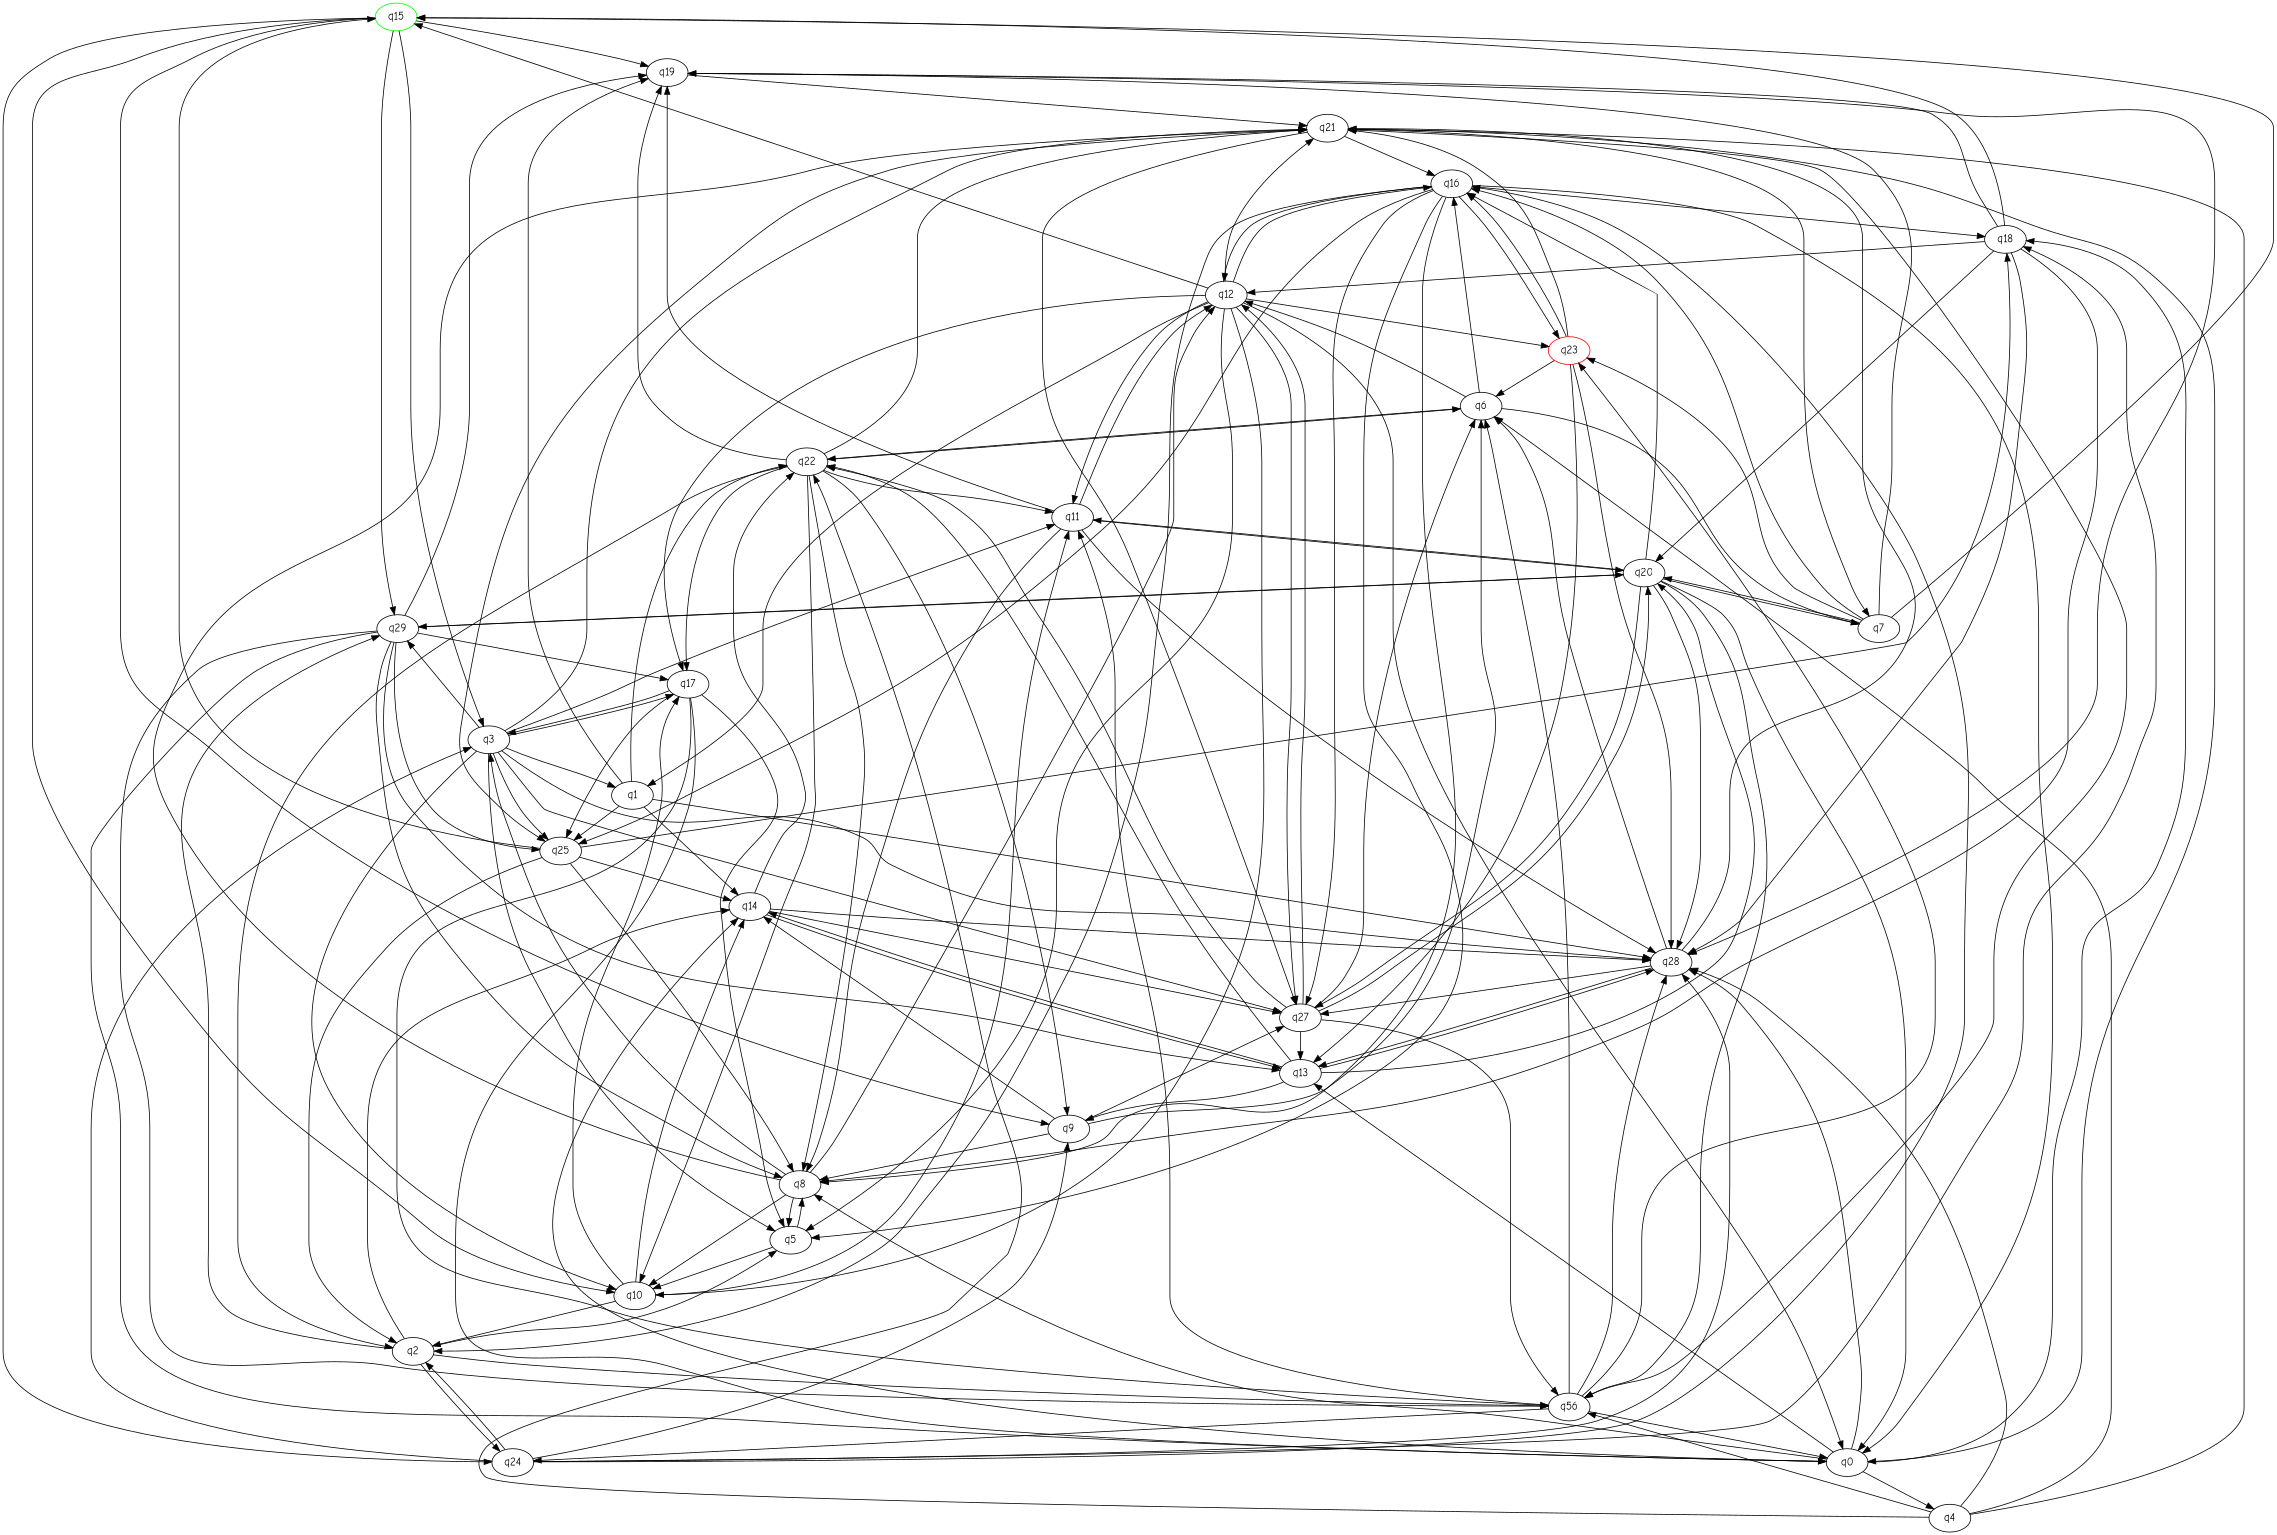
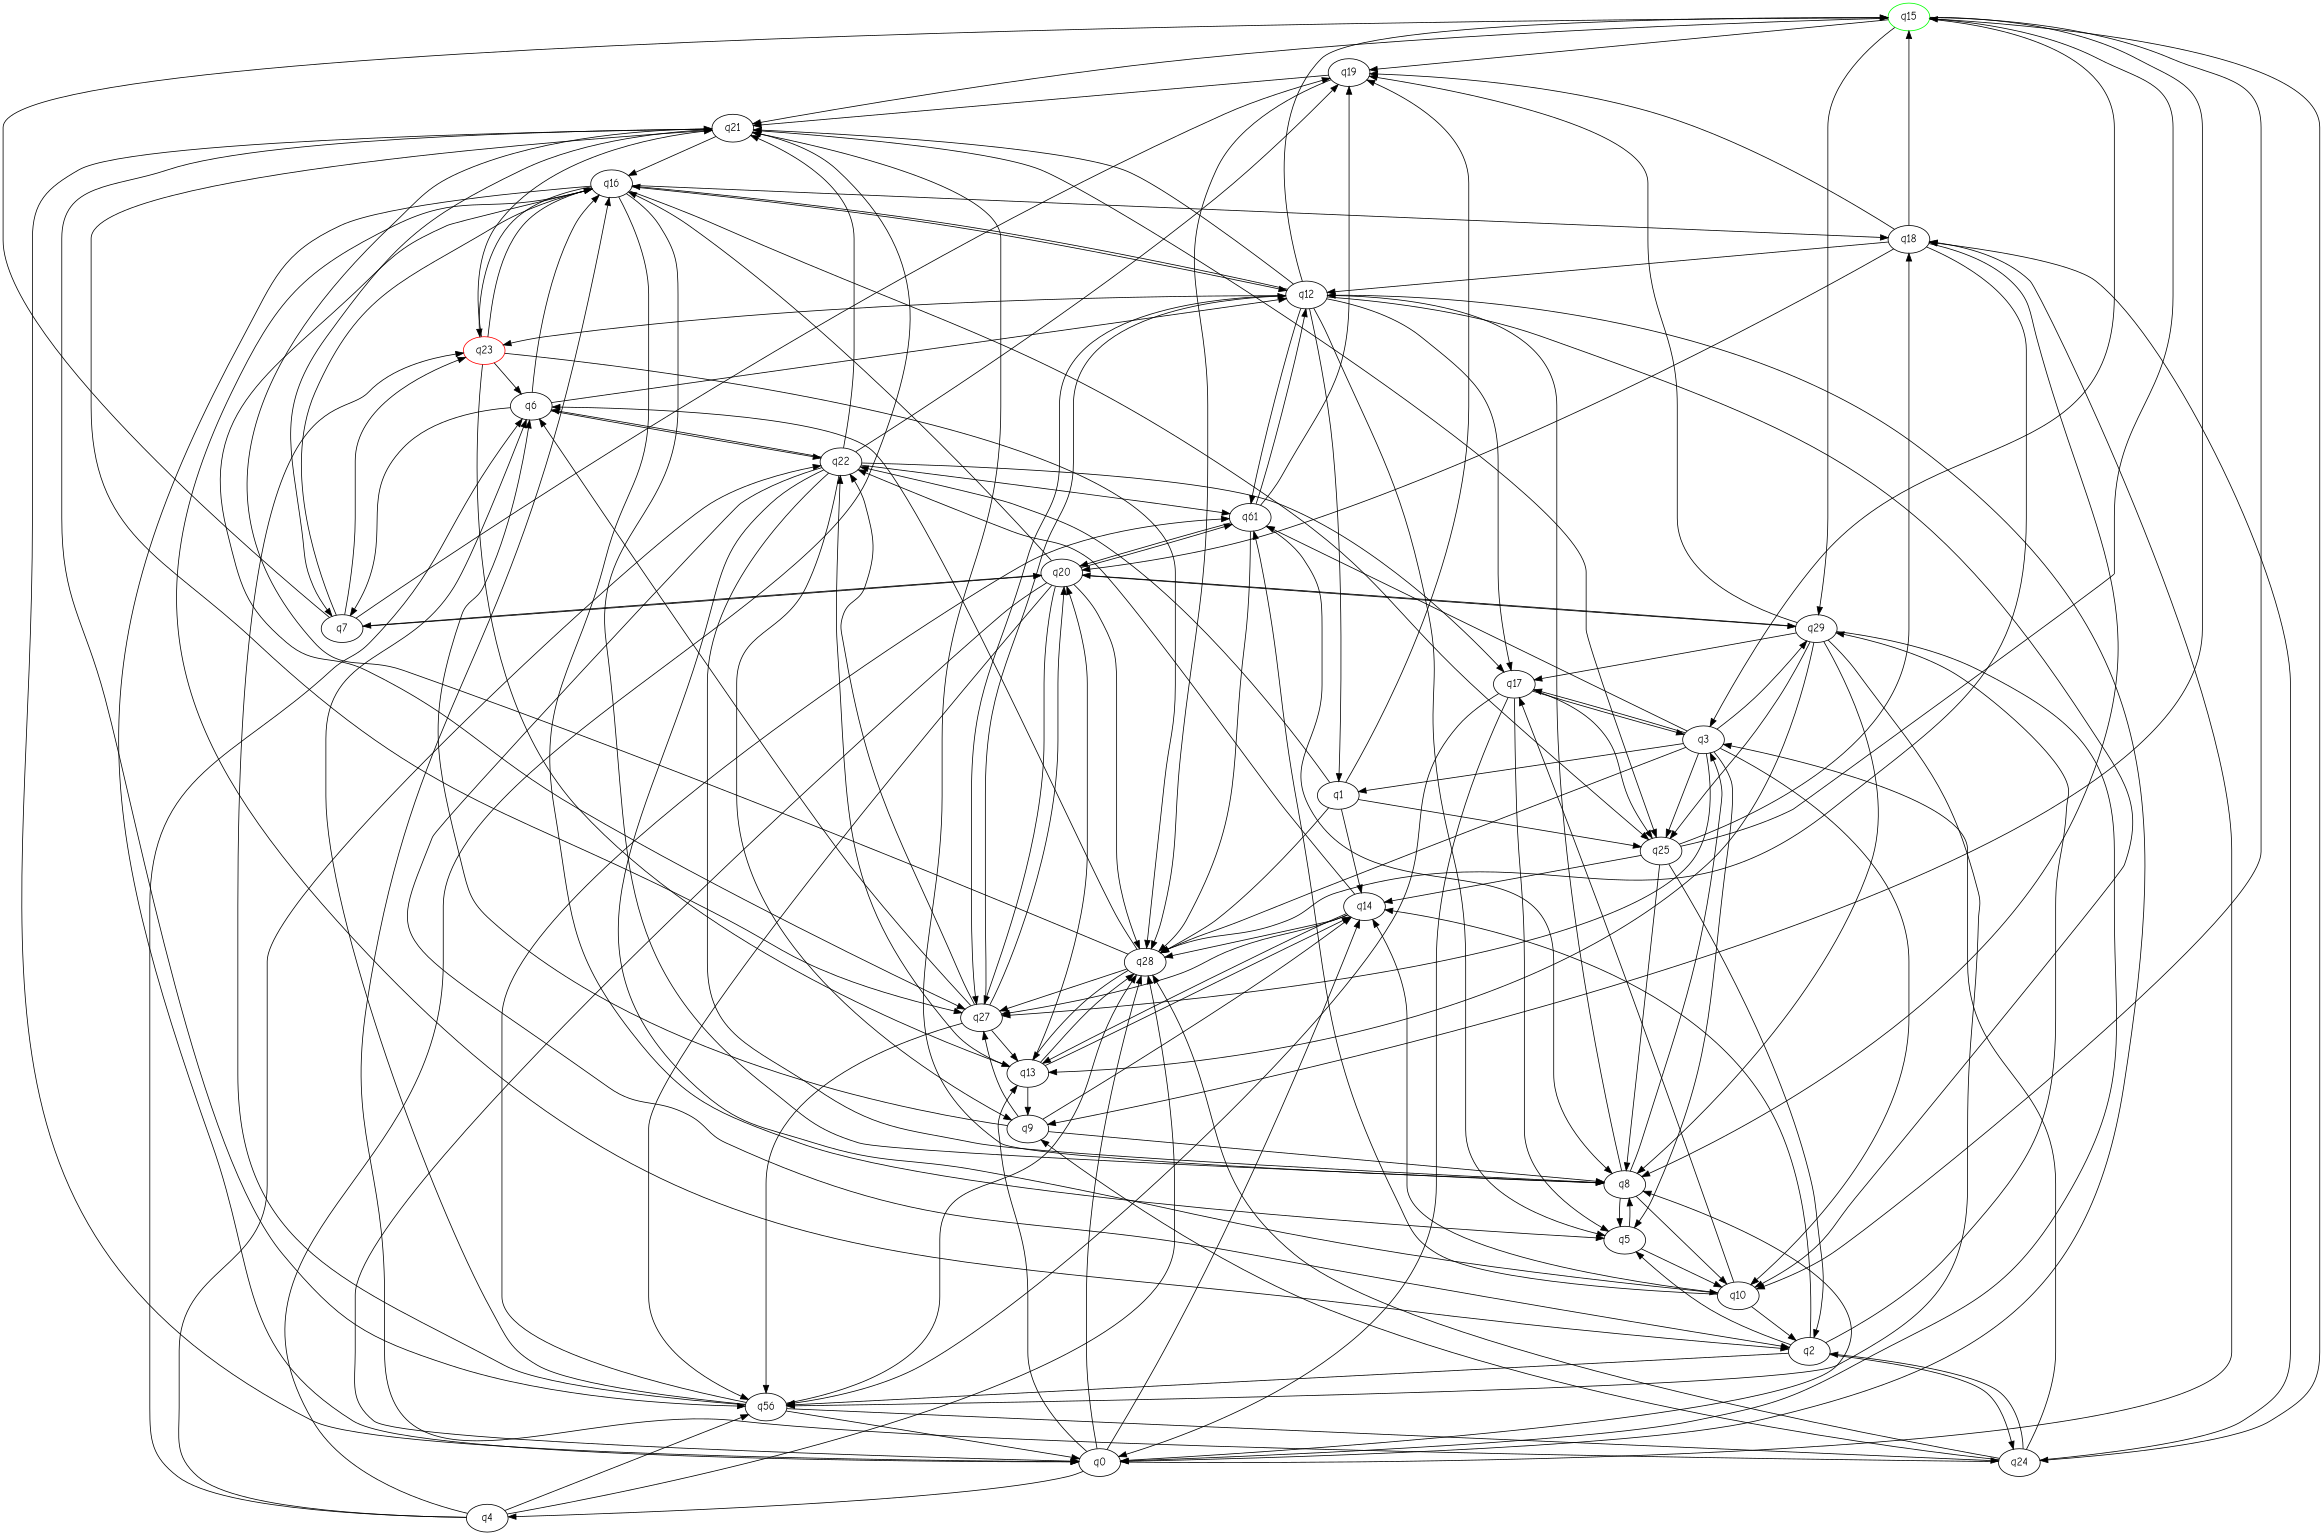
edge "q3" -> "q21": now "q15" -> "q21"
node "q11": label "q11" -> "q61"
